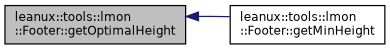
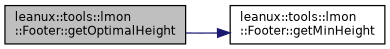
edge "leanux::tools::lmon ::Footer::getMinHeight" -> "leanux::tools::lmon ::Footer::getOptimalHeight": reversed
